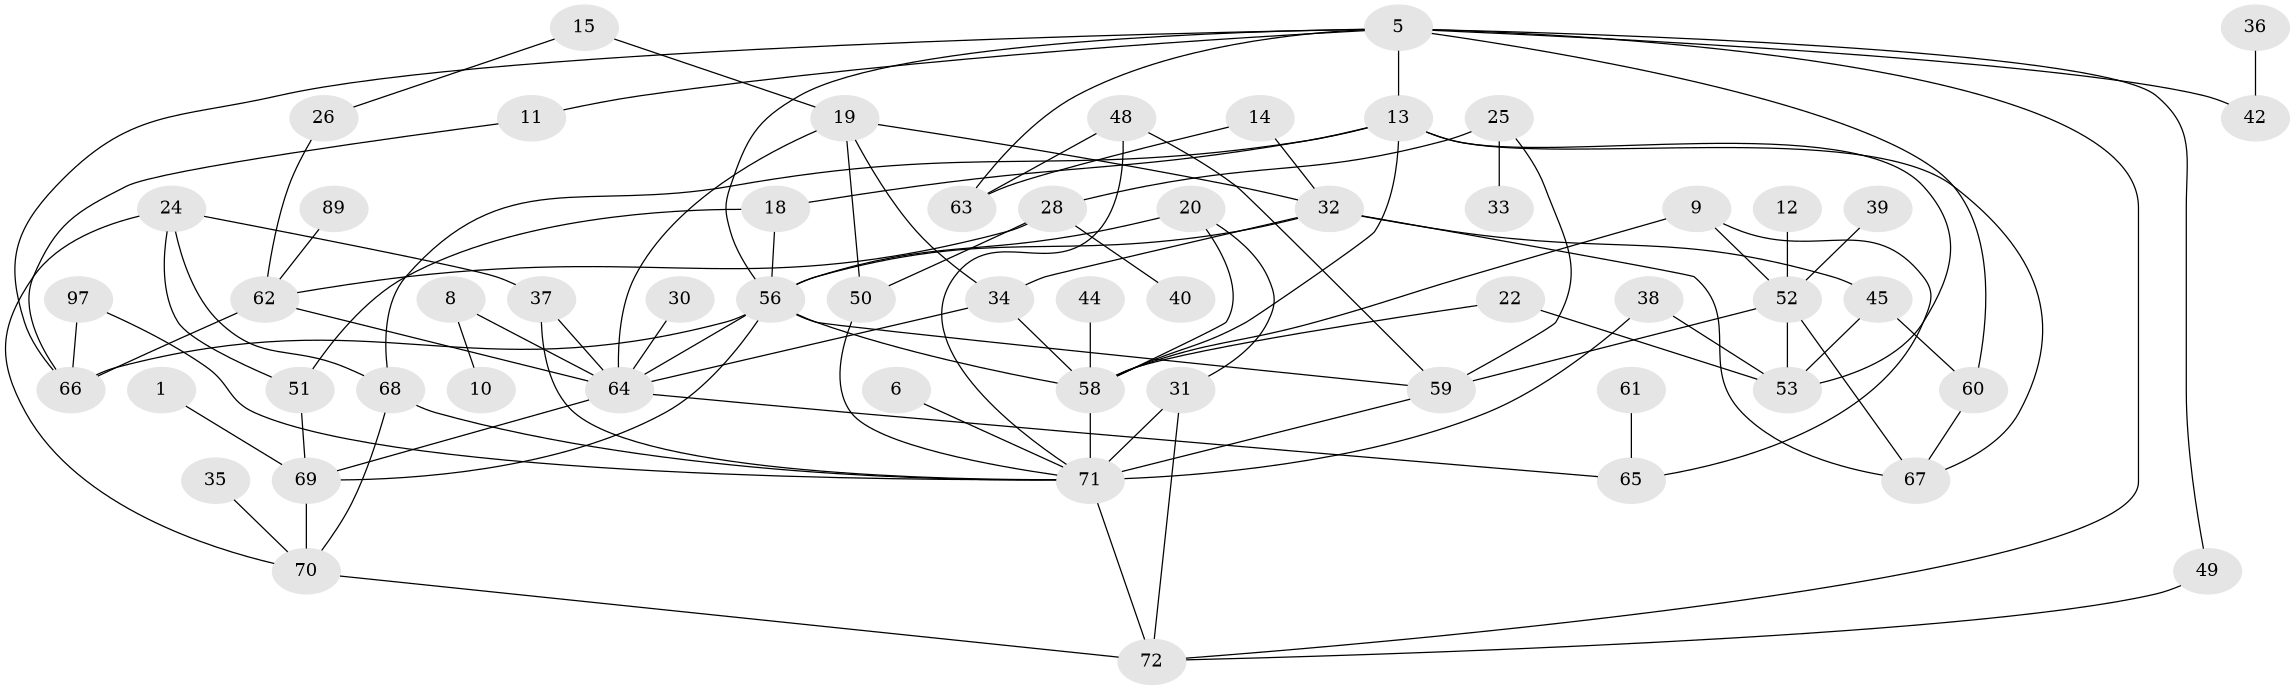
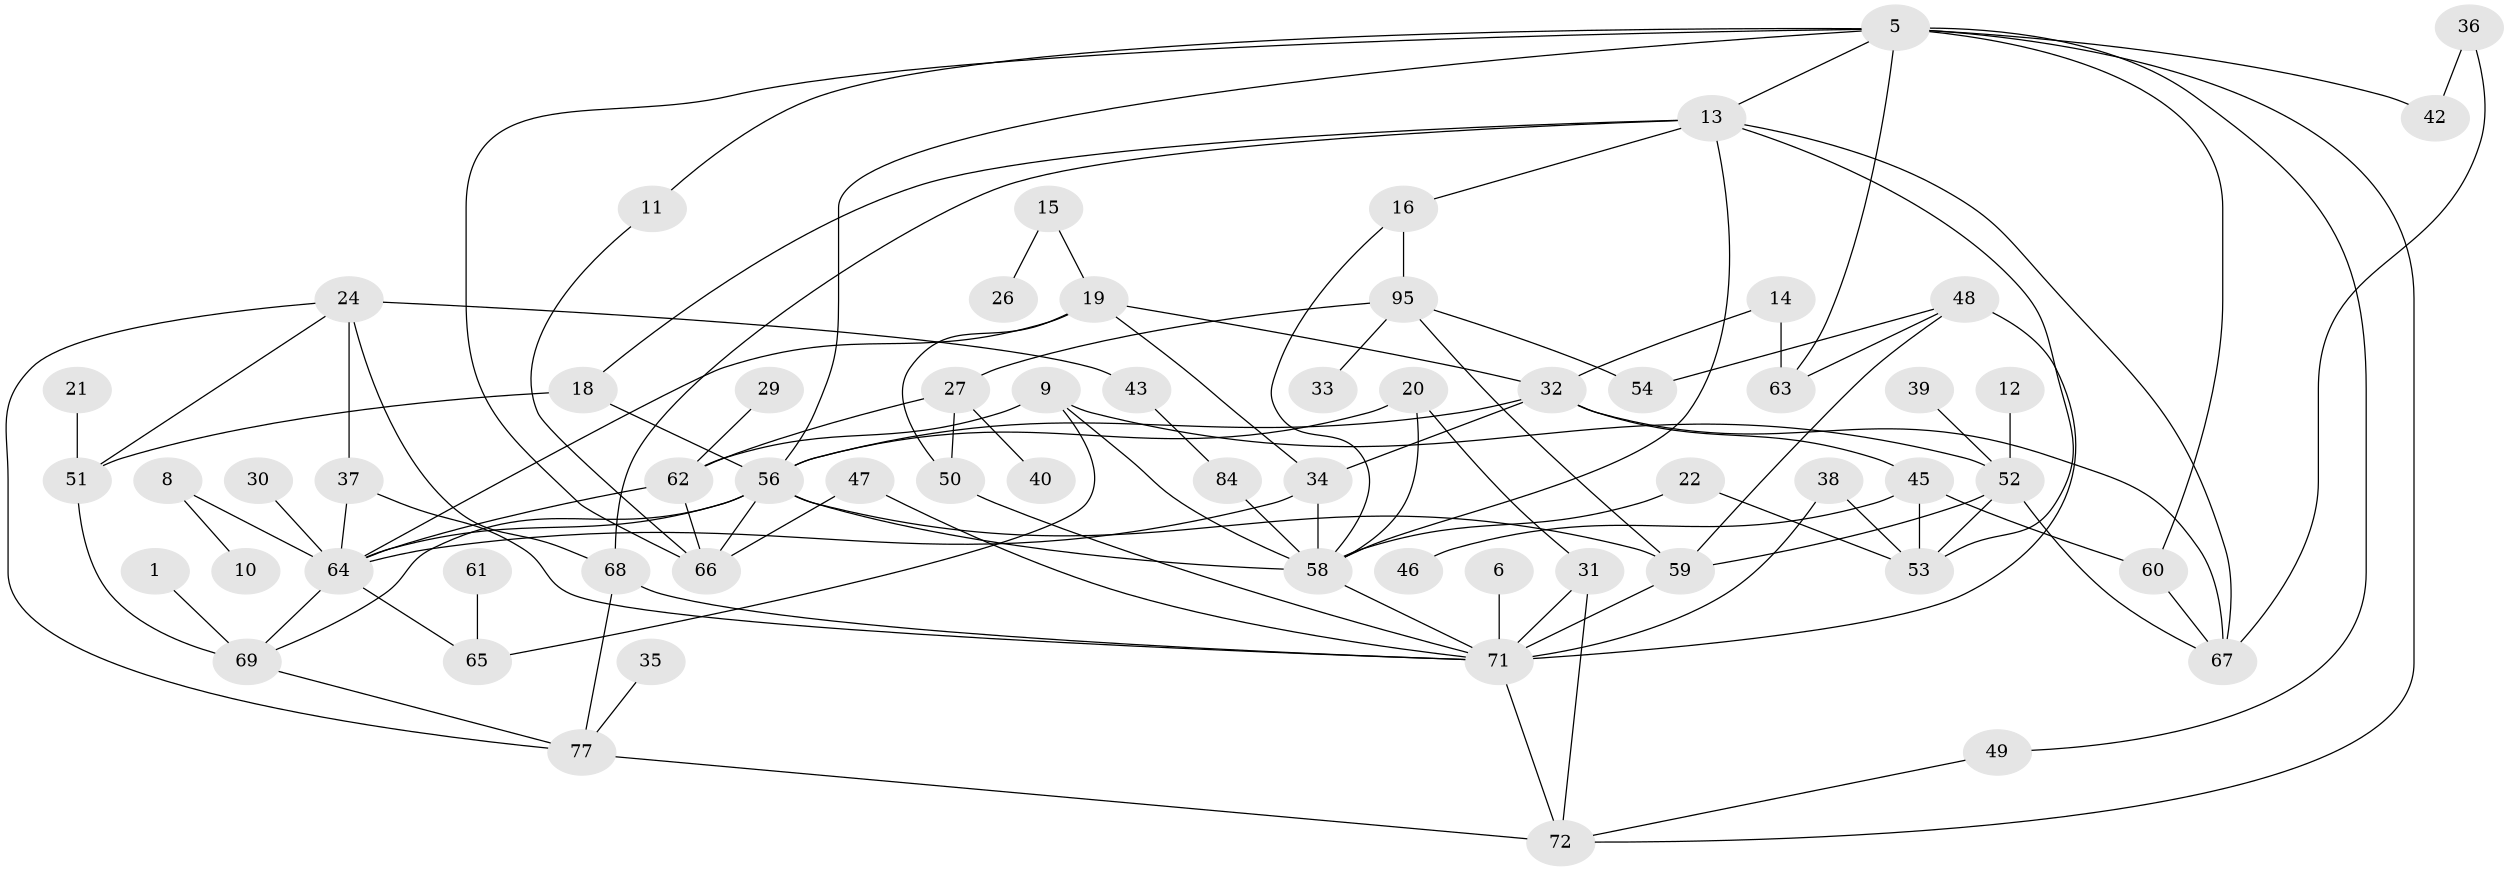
node "25": label "25" -> "95"
edge "26" -- "62": now "9" -- "62"
node "89": label "89" -> "29"
node "28": label "28" -> "27"
node "16": added
node "97": label "97" -> "47"
node "44": label "44" -> "84"
edge "36" -- "67": added
node "21": added
node "43": added
node "54": added
node "70": label "70" -> "77"
node "46": added
